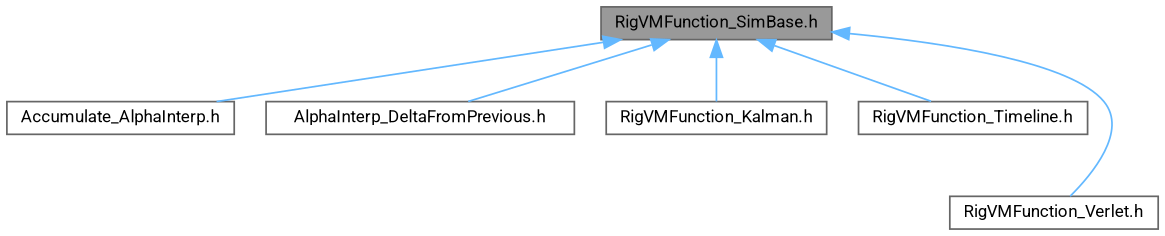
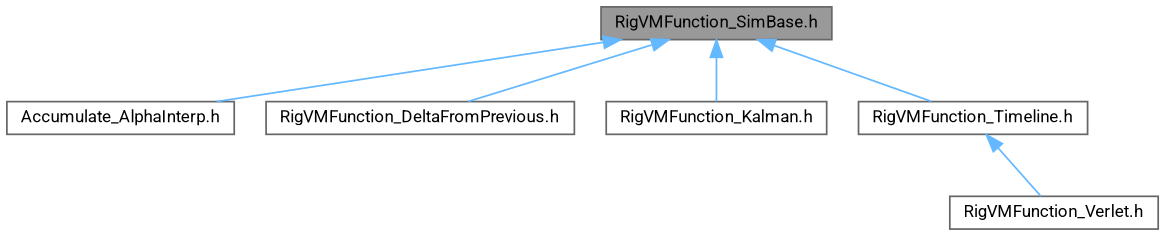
edge "RigVMFunction_Verlet.h" -> "RigVMFunction_SimBase.h": now "RigVMFunction_Verlet.h" -> "RigVMFunction_Timeline.h"
node "AlphaInterp_DeltaFromPrevious.h": label "AlphaInterp_DeltaFromPrevious.h" -> "RigVMFunction_DeltaFromPrevious.h"
